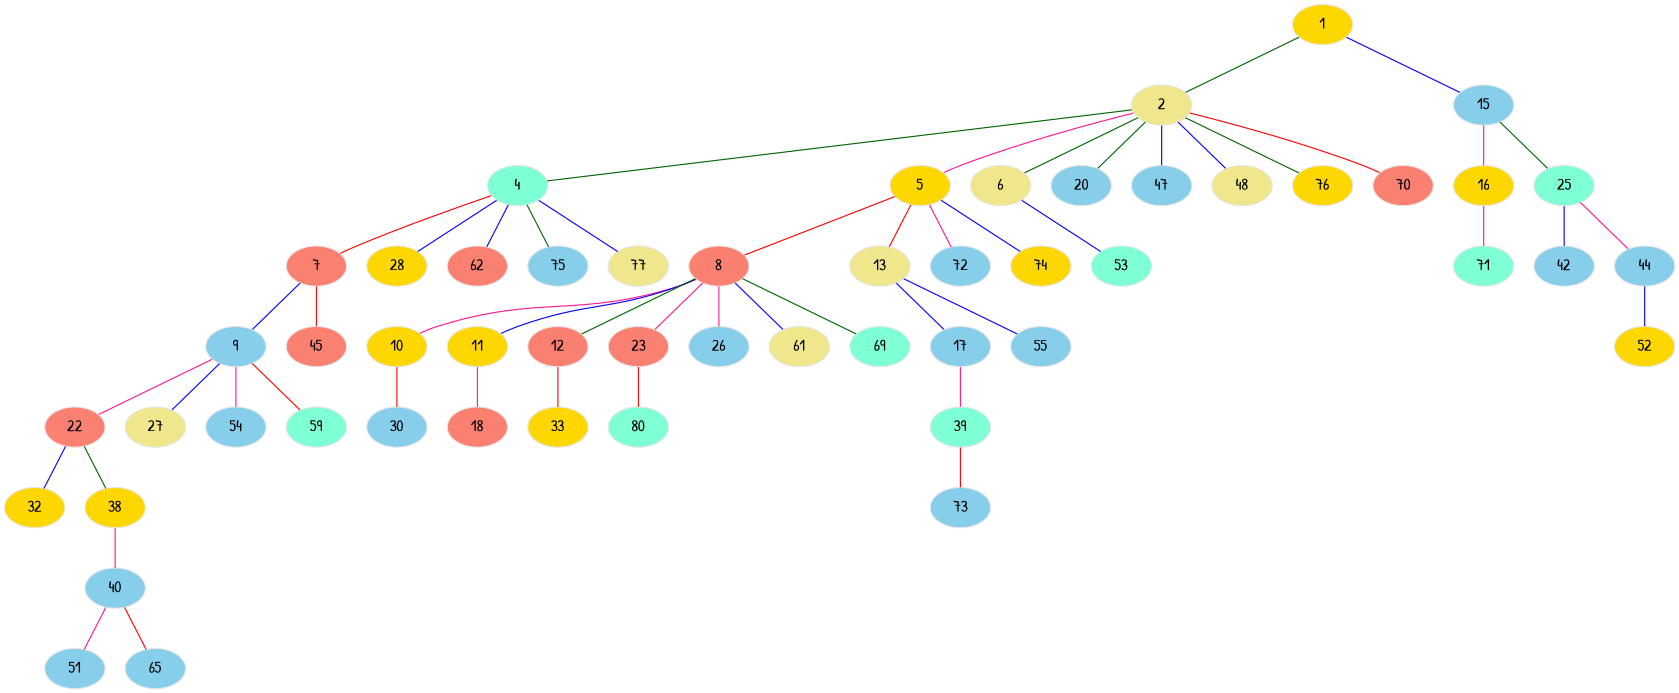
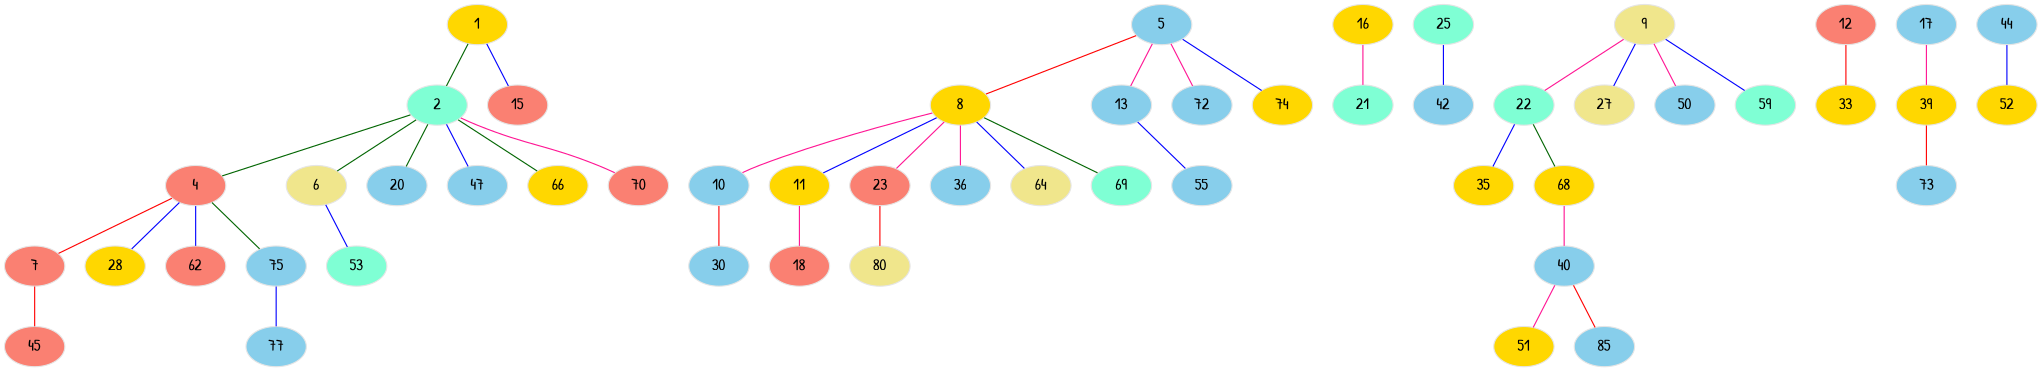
node "2": fillcolor khaki -> aquamarine
node "15": fillcolor skyblue -> salmon
edge "2" -- "5": removed
edge "2" -- "70": color red -> deeppink
edge "15" -- "16": removed
edge "15" -- "25": removed
node "4": fillcolor aquamarine -> salmon
node "5": fillcolor gold -> skyblue
node "48": removed
node "76": label "76" -> "66"
edge "4" -- "77": now "75" -- "77"
edge "5" -- "13": color red -> deeppink
edge "25" -- "44": removed
node "77": fillcolor khaki -> skyblue
node "8": fillcolor salmon -> gold
node "13": fillcolor khaki -> skyblue
node "71": label "71" -> "21"
edge "7" -- "9": removed
edge "8" -- "12": removed
edge "13" -- "17": removed
node "9": fillcolor skyblue -> khaki
node "10": fillcolor gold -> skyblue
node "26": label "26" -> "36"
node "61": label "61" -> "64"
edge "9" -- "59": color red -> blue
node "22": fillcolor salmon -> aquamarine
node "54": label "54" -> "50"
node "80": fillcolor aquamarine -> khaki
node "39": fillcolor aquamarine -> gold
node "32": label "32" -> "35"
node "38": label "38" -> "68"
node "51": fillcolor skyblue -> gold
node "65": label "65" -> "85"
